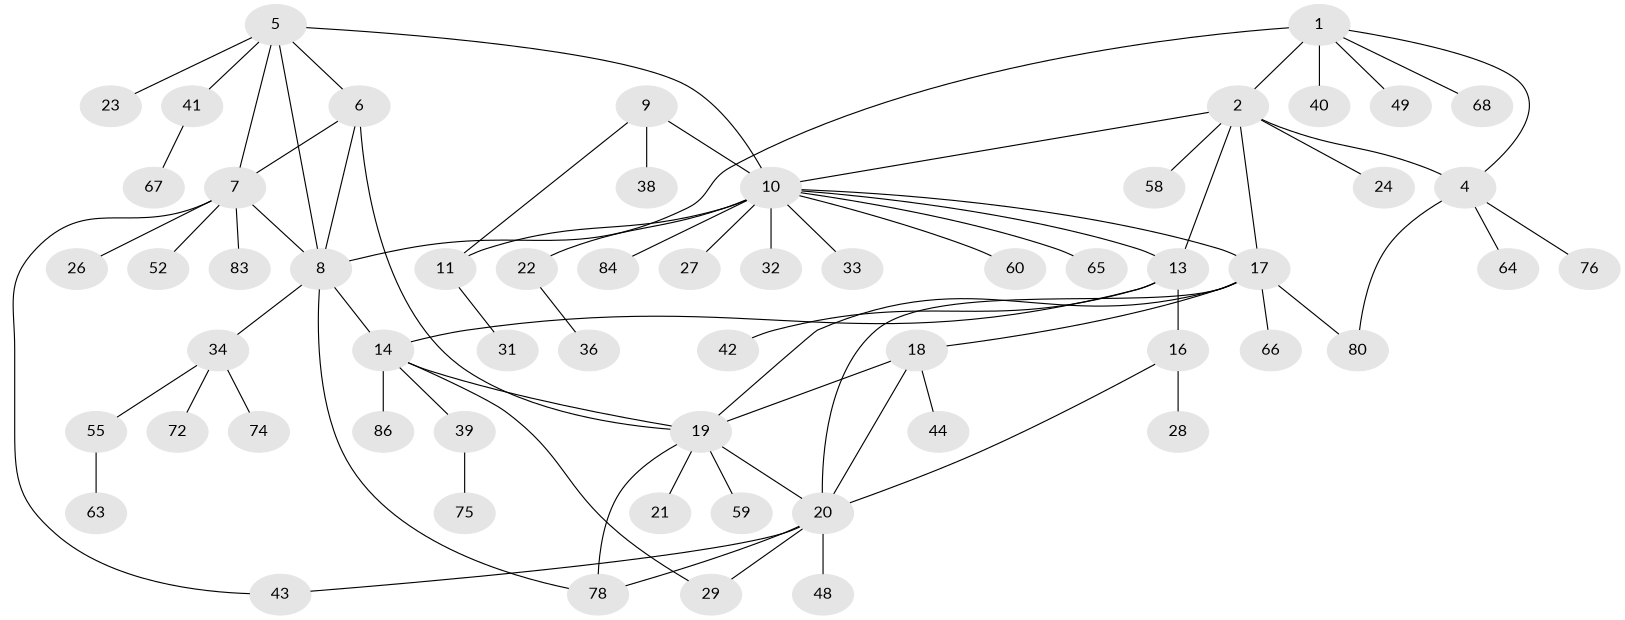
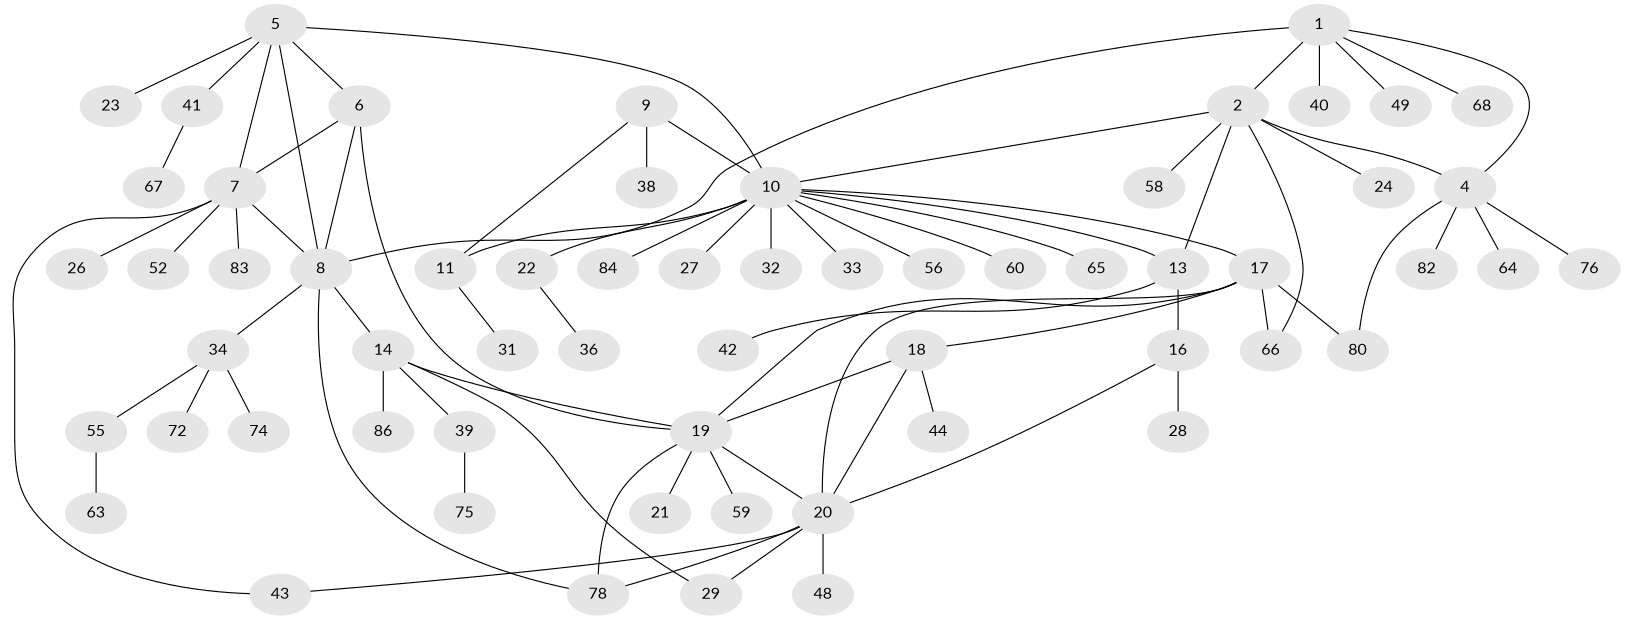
edge "2" -- "17": now "2" -- "66"
node "56": added
node "82": added
edge "13" -- "14": removed
